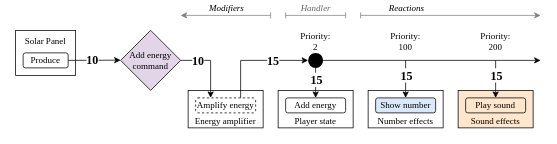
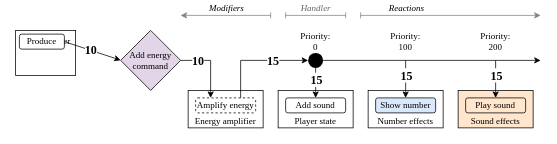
node "Solar Panel": label "Solar Panel" -> "Solar Handler"
node "Priority: 2": label "Priority: 2" -> "Priority: 0"
node "Produce": moved (45, 60) -> (42, 42)
node "Add energy": label "Add energy" -> "Add sound"
